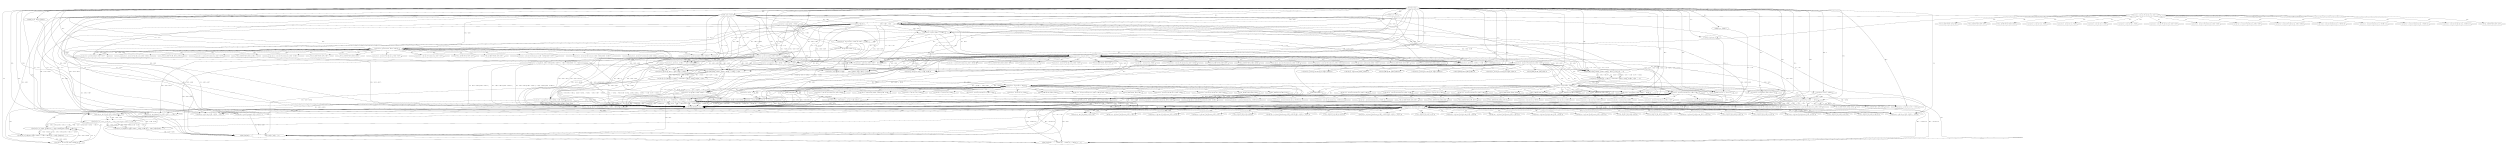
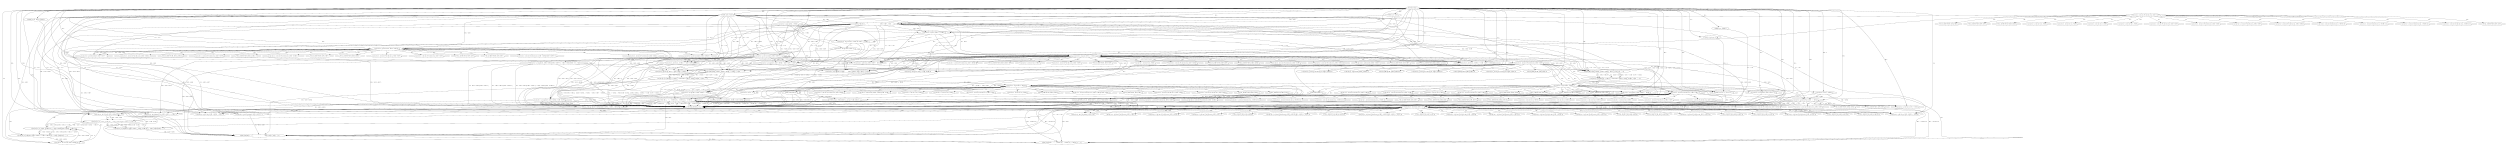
node "(<operator>.indirectIndexAccess,VAR2->VAR11[VAR2->VAR10++])": removed
node "(RETURN,return -1;,return -1;)": removed
